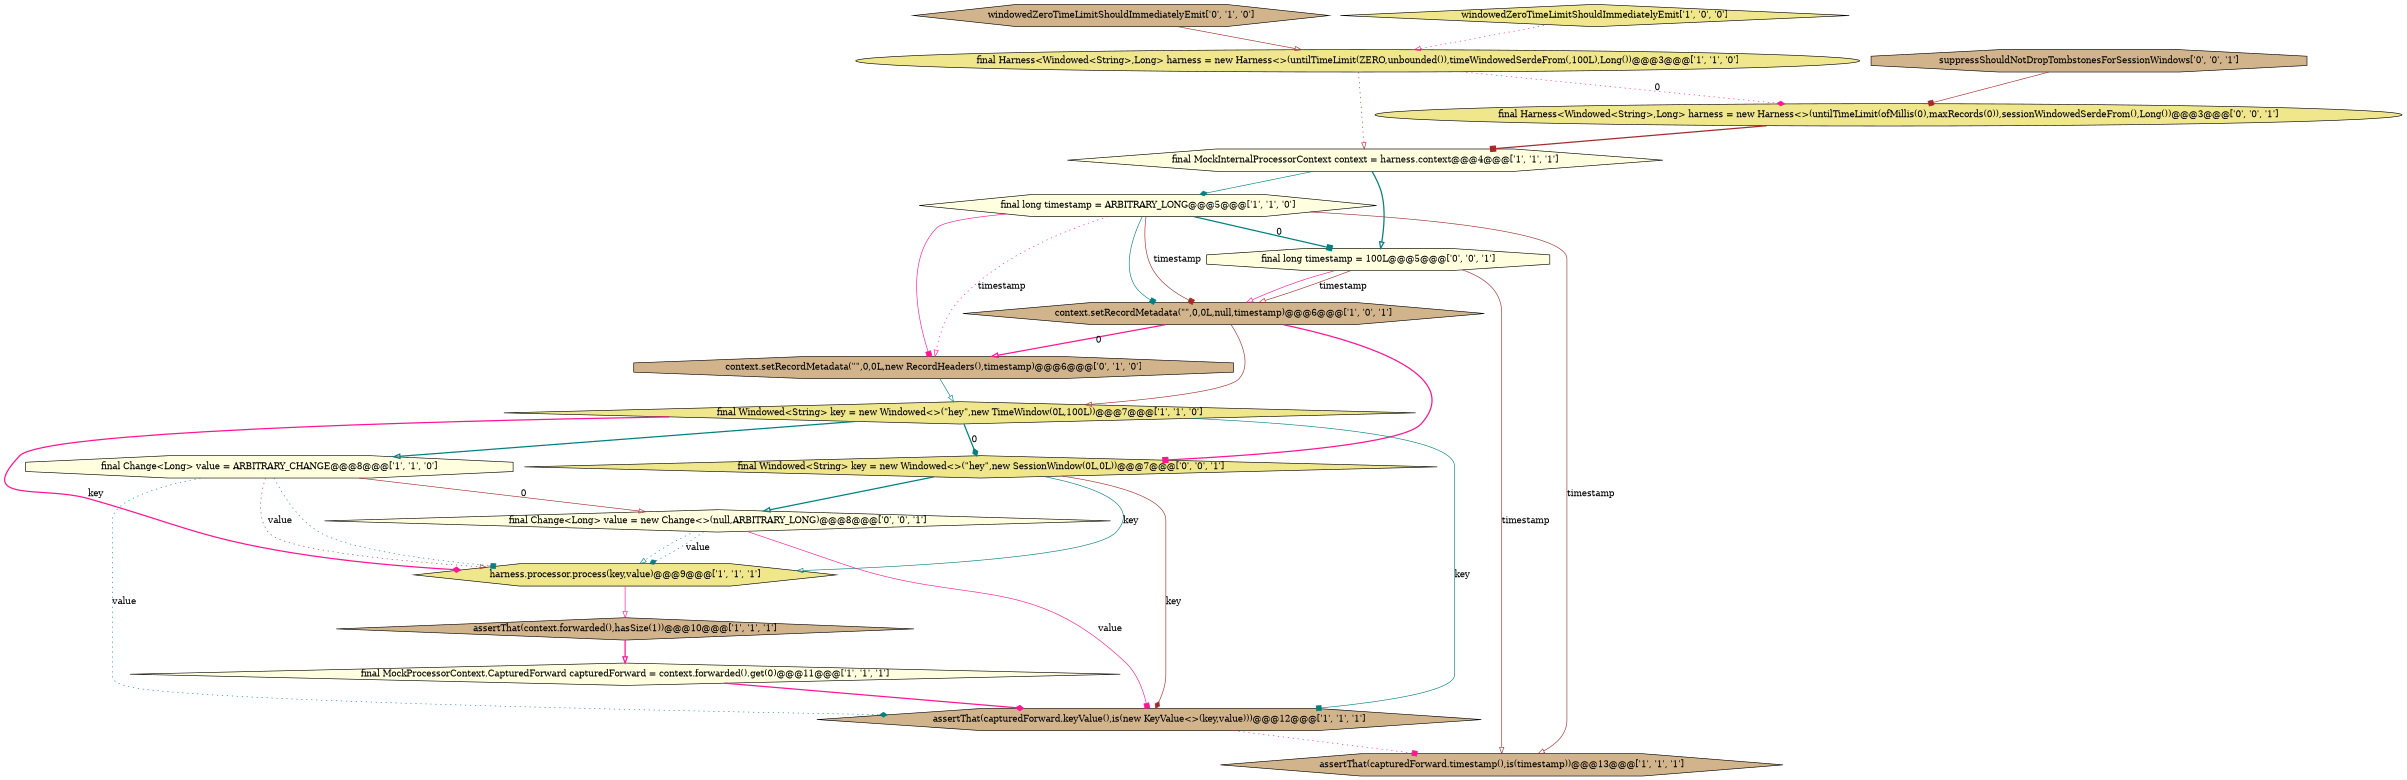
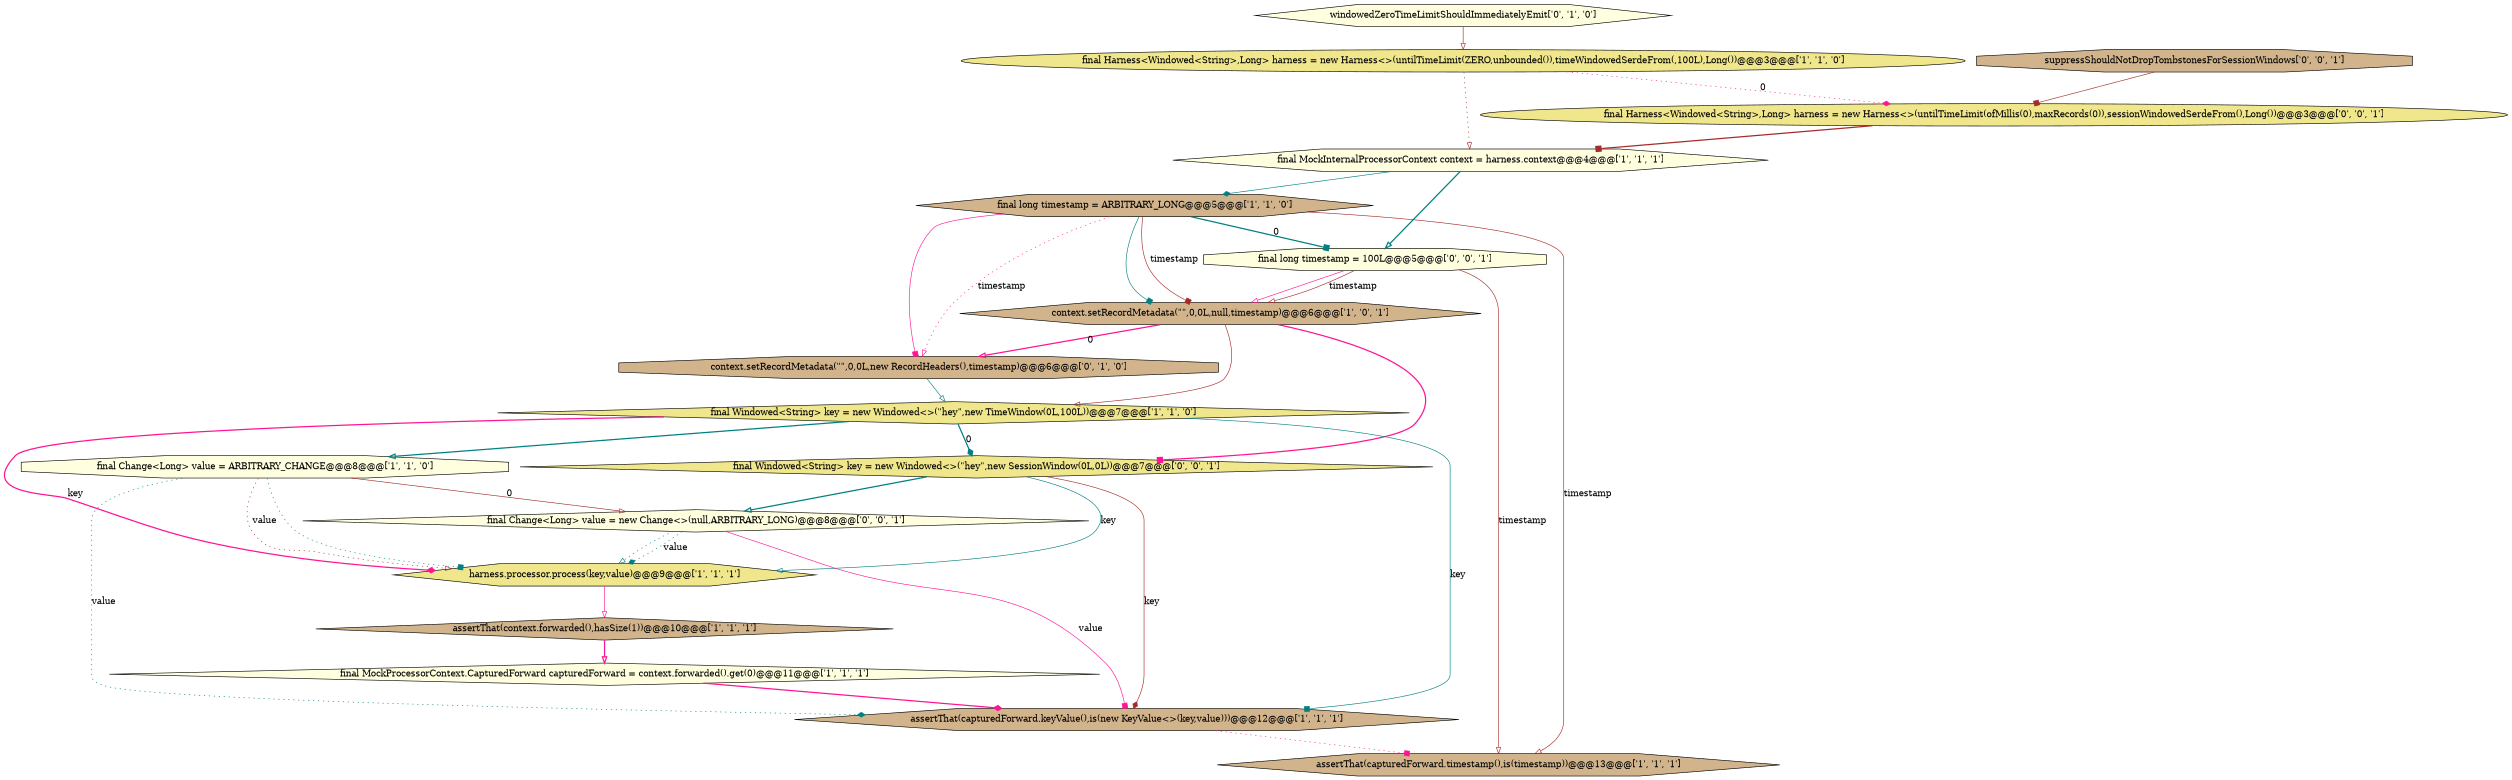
node "windowedZeroTimeLimitShouldImmediatelyEmit['0', '1', '0']": fillcolor tan -> lightyellow
node "windowedZeroTimeLimitShouldImmediatelyEmit['1', '0', '0']": removed
node "final long timestamp = ARBITRARY_LONG@@@5@@@['1', '1', '0']": fillcolor lightyellow -> tan
